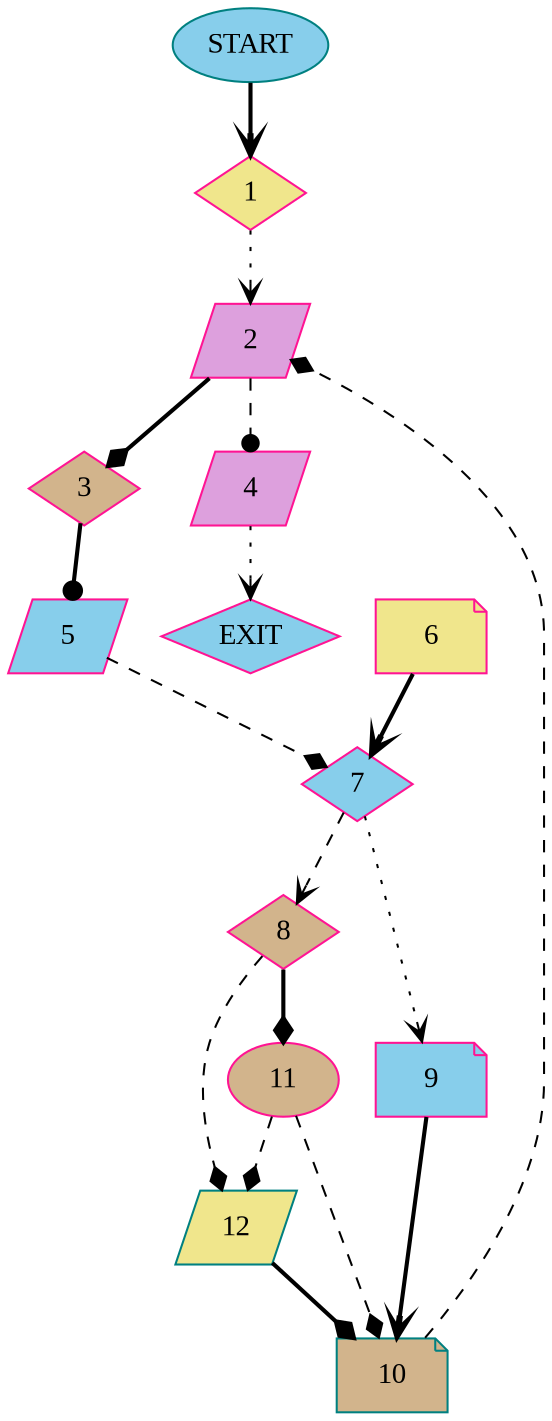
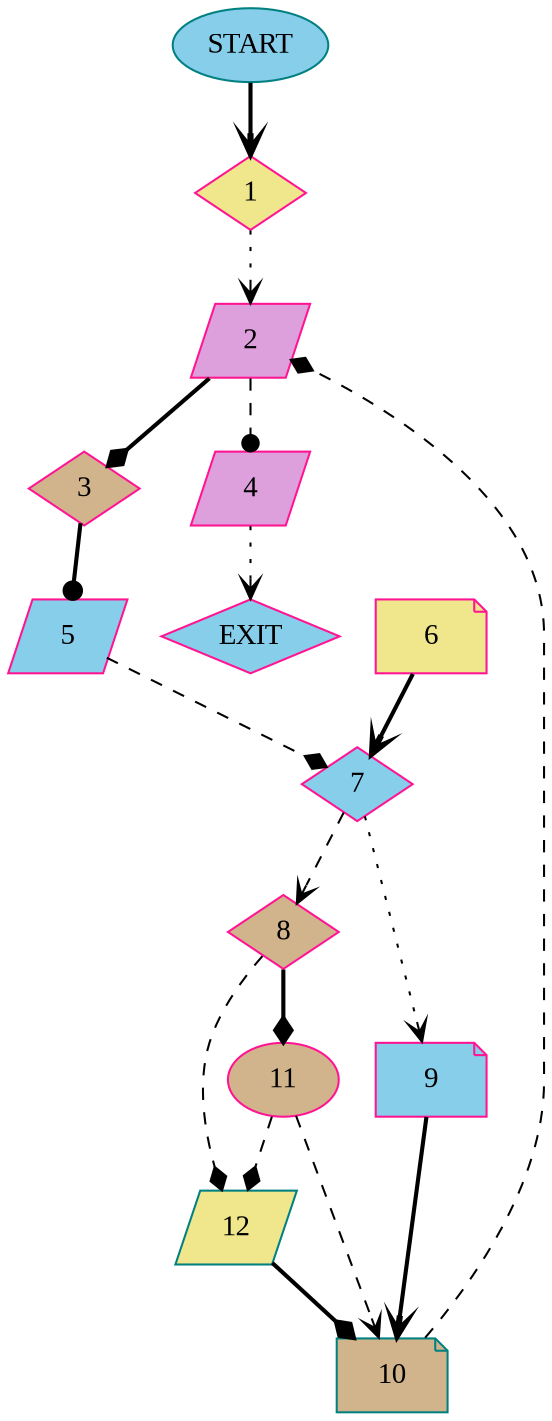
edge "11" -> "10": arrowhead diamond -> vee
